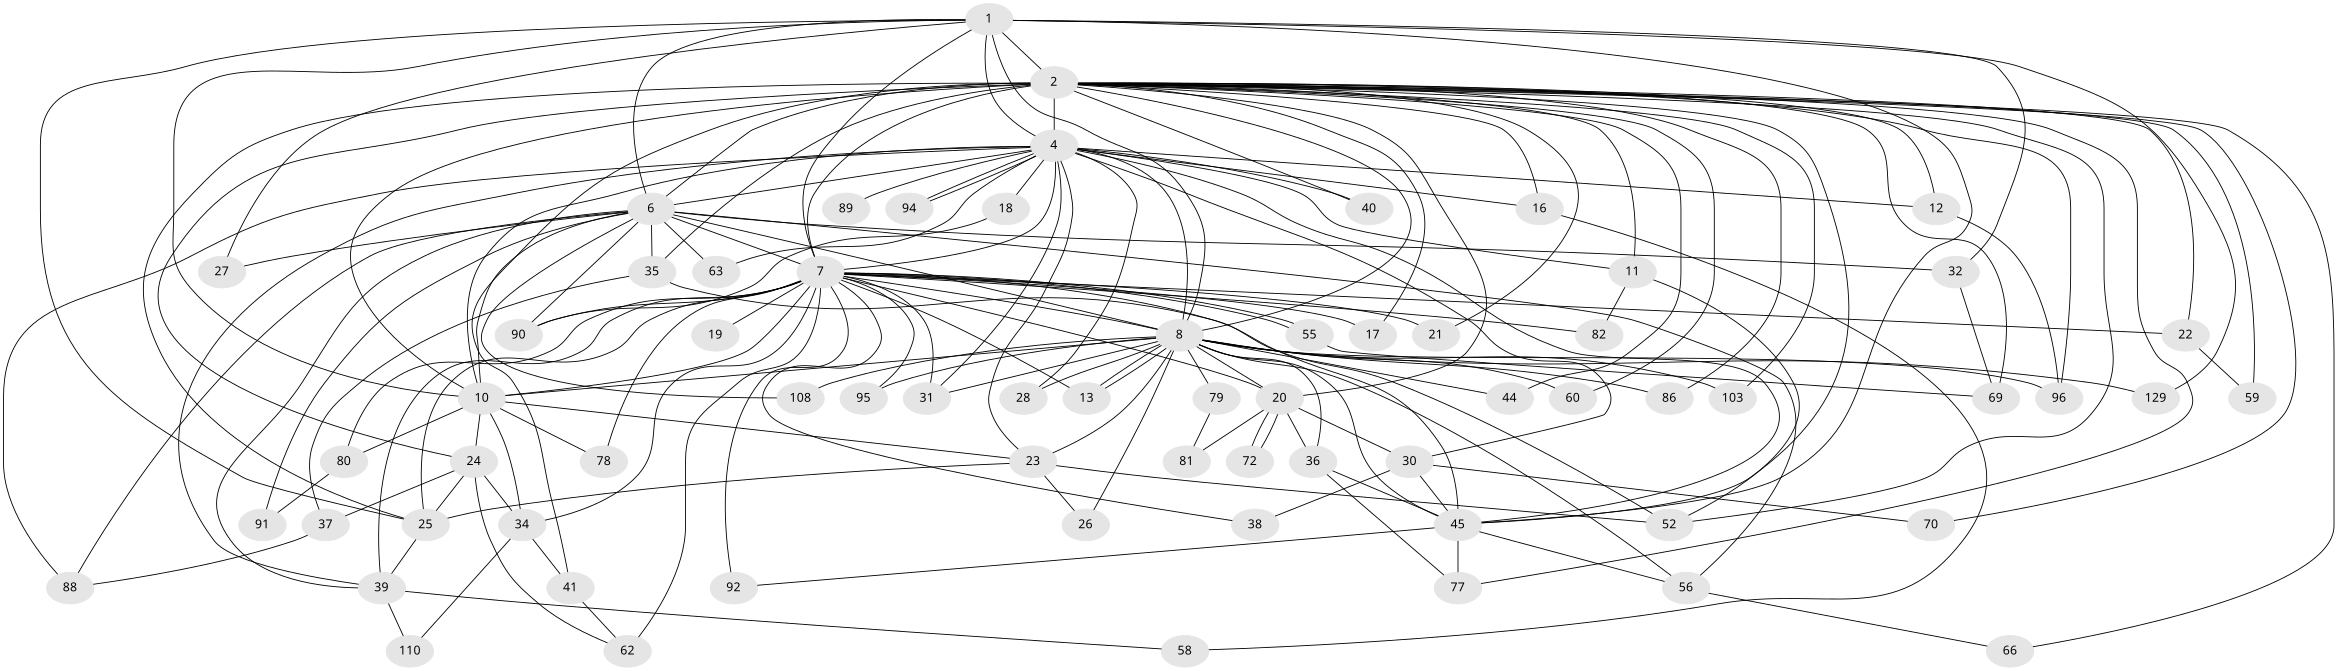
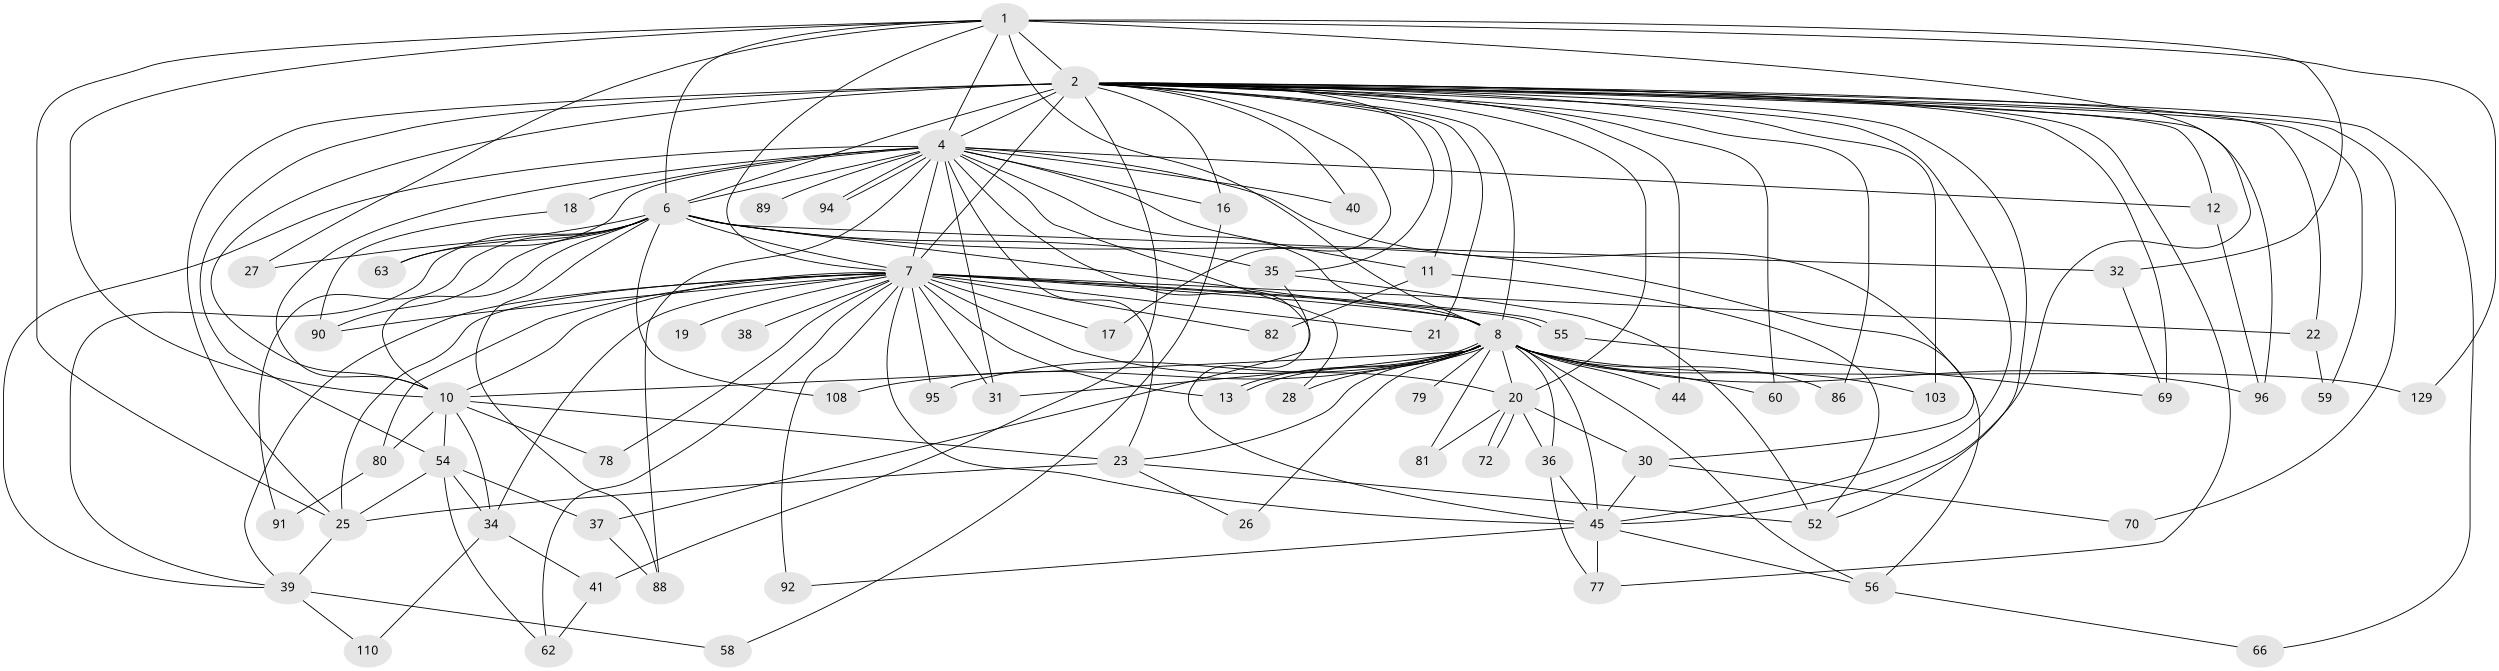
edge "79" -- "81": now "8" -- "81"
node "24": label "24" -> "54"
edge "30" -- "38": removed
